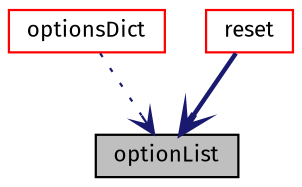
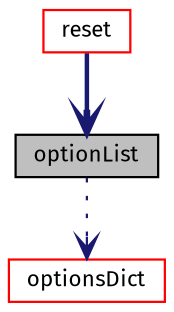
edge "optionsDict" -> "optionList": reversed
